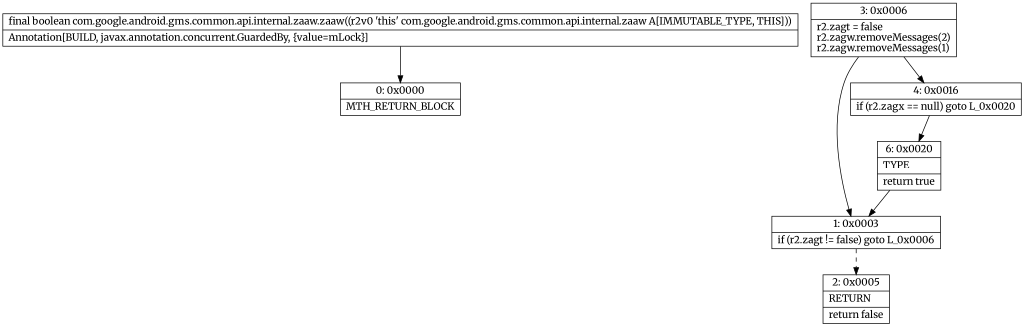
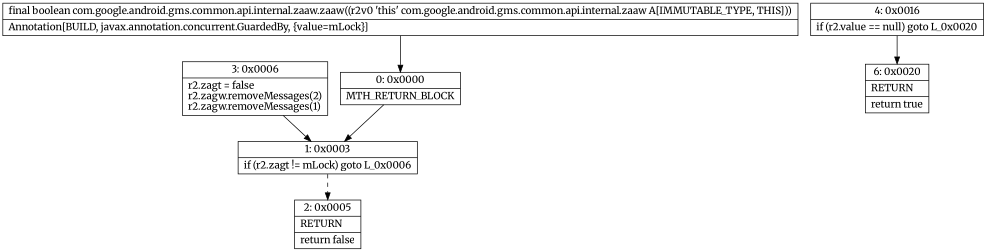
edge "3: 0x0006" -> "4: 0x0016": removed
node "4: 0x0016": text "if (r2.zagx == null) goto L_0x0020" -> "if (r2.value == null) goto L_0x0020"
node "6: 0x0020": text "TYPE" -> "RETURN"
edge "6: 0x0020" -> "1: 0x0003": now "0: 0x0000" -> "1: 0x0003"
node "1: 0x0003": text "if (r2.zagt != false) goto L_0x0006" -> "if (r2.zagt != mLock) goto L_0x0006"
